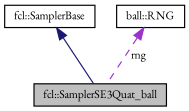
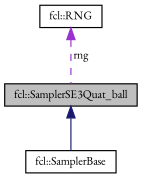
node "ball::RNG": label "ball::RNG" -> "fcl::RNG"
edge "fcl::SamplerSE3Quat_ball" -> "fcl::SamplerBase": reversed
